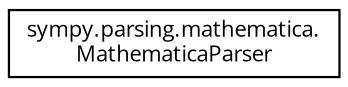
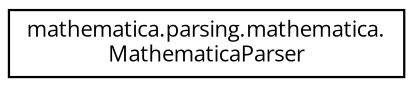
node "sympy.parsing.mathematica. MathematicaParser": label "sympy.parsing.mathematica. MathematicaParser" -> "mathematica.parsing.mathematica. MathematicaParser"
